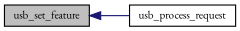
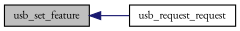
node "usb_process_request": label "usb_process_request" -> "usb_request_request"
